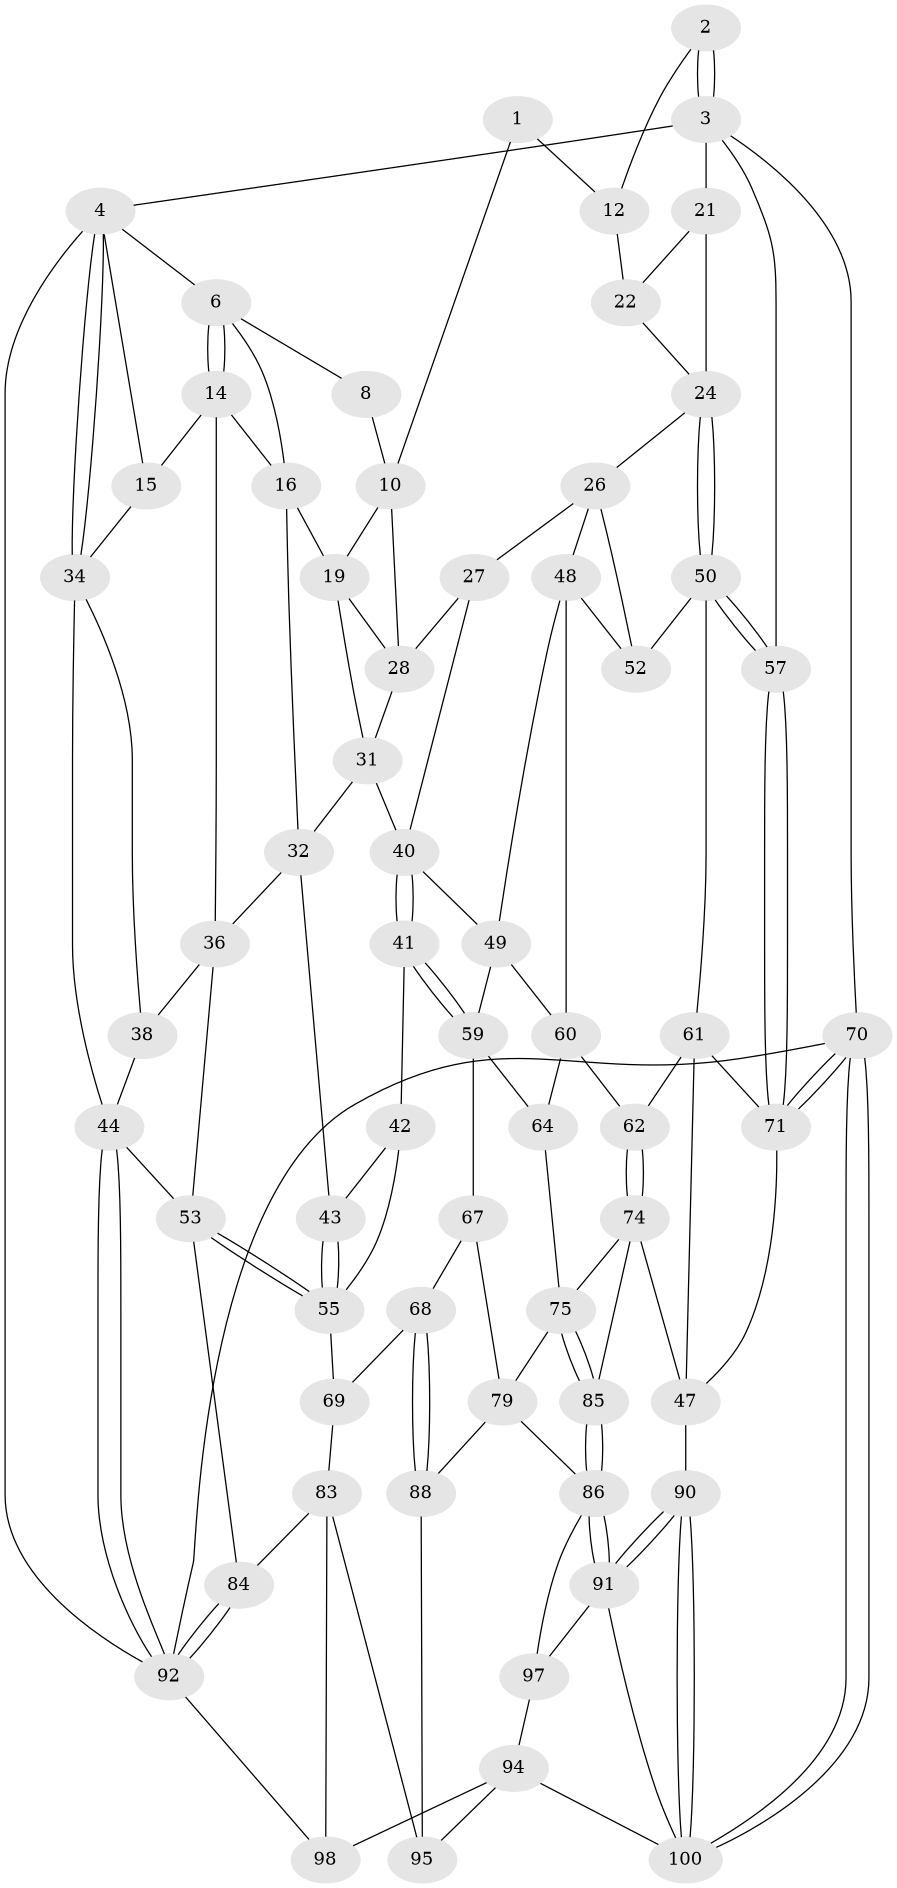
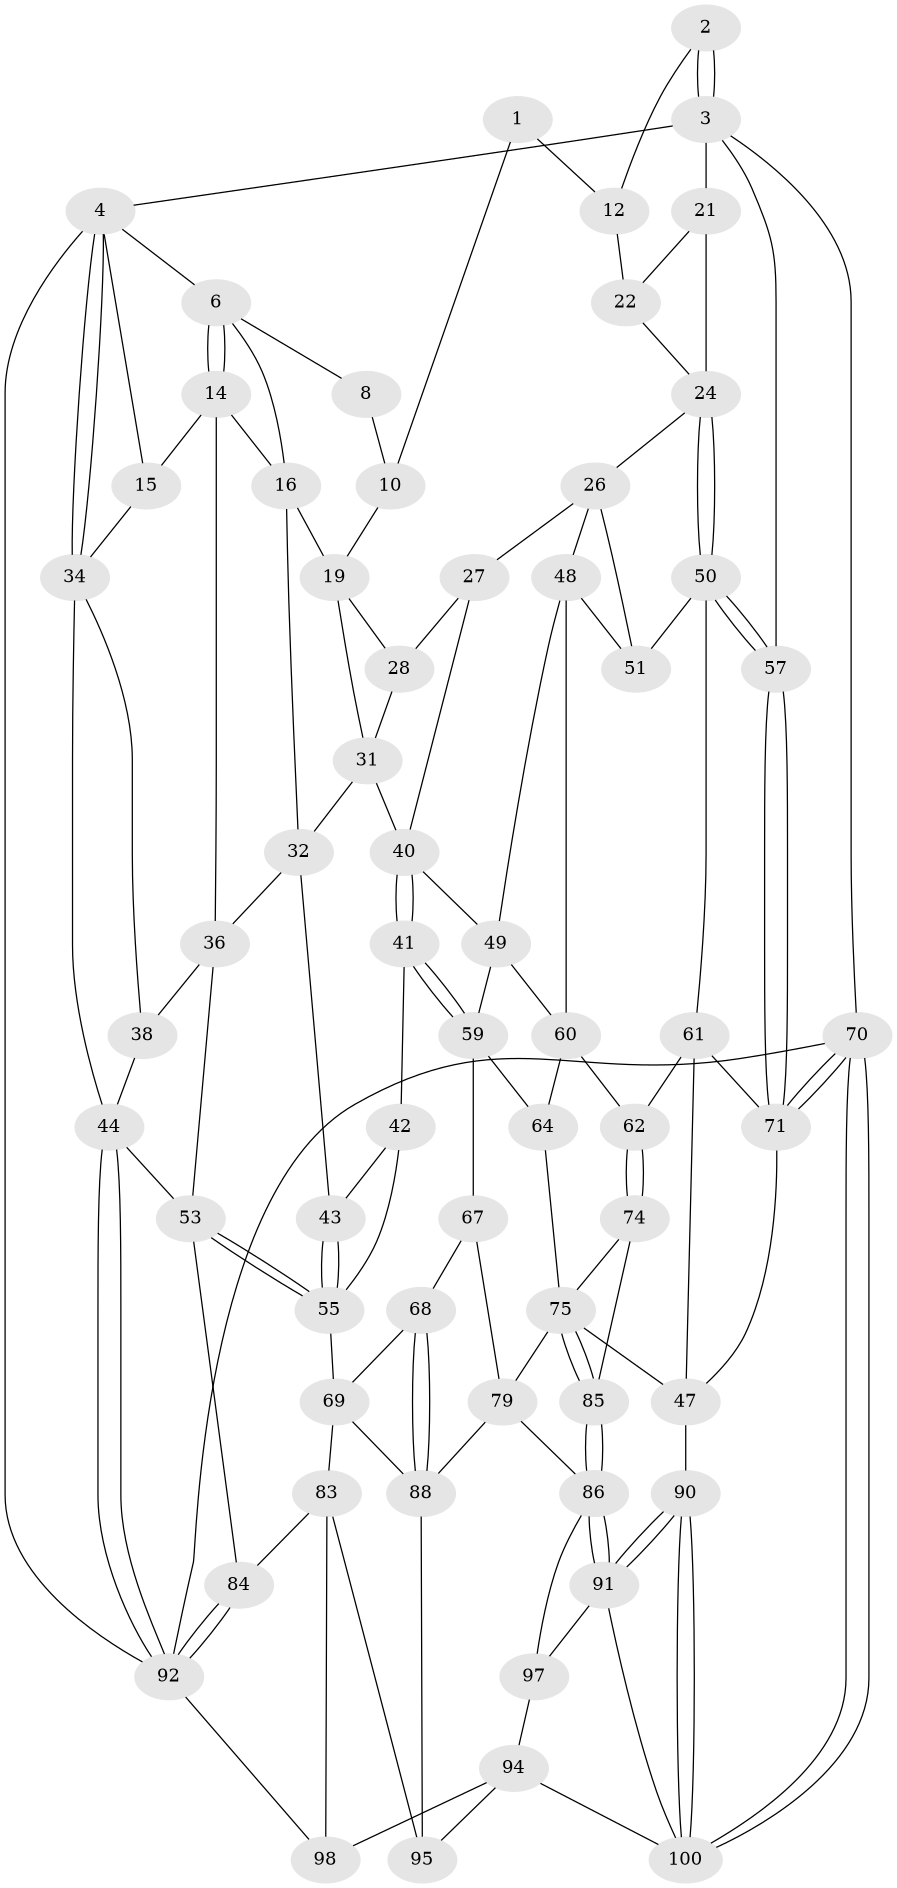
edge "10" -- "28": removed
node "52": label "52" -> "51"
edge "74" -- "47": now "75" -- "47"
edge "69" -- "88": added
